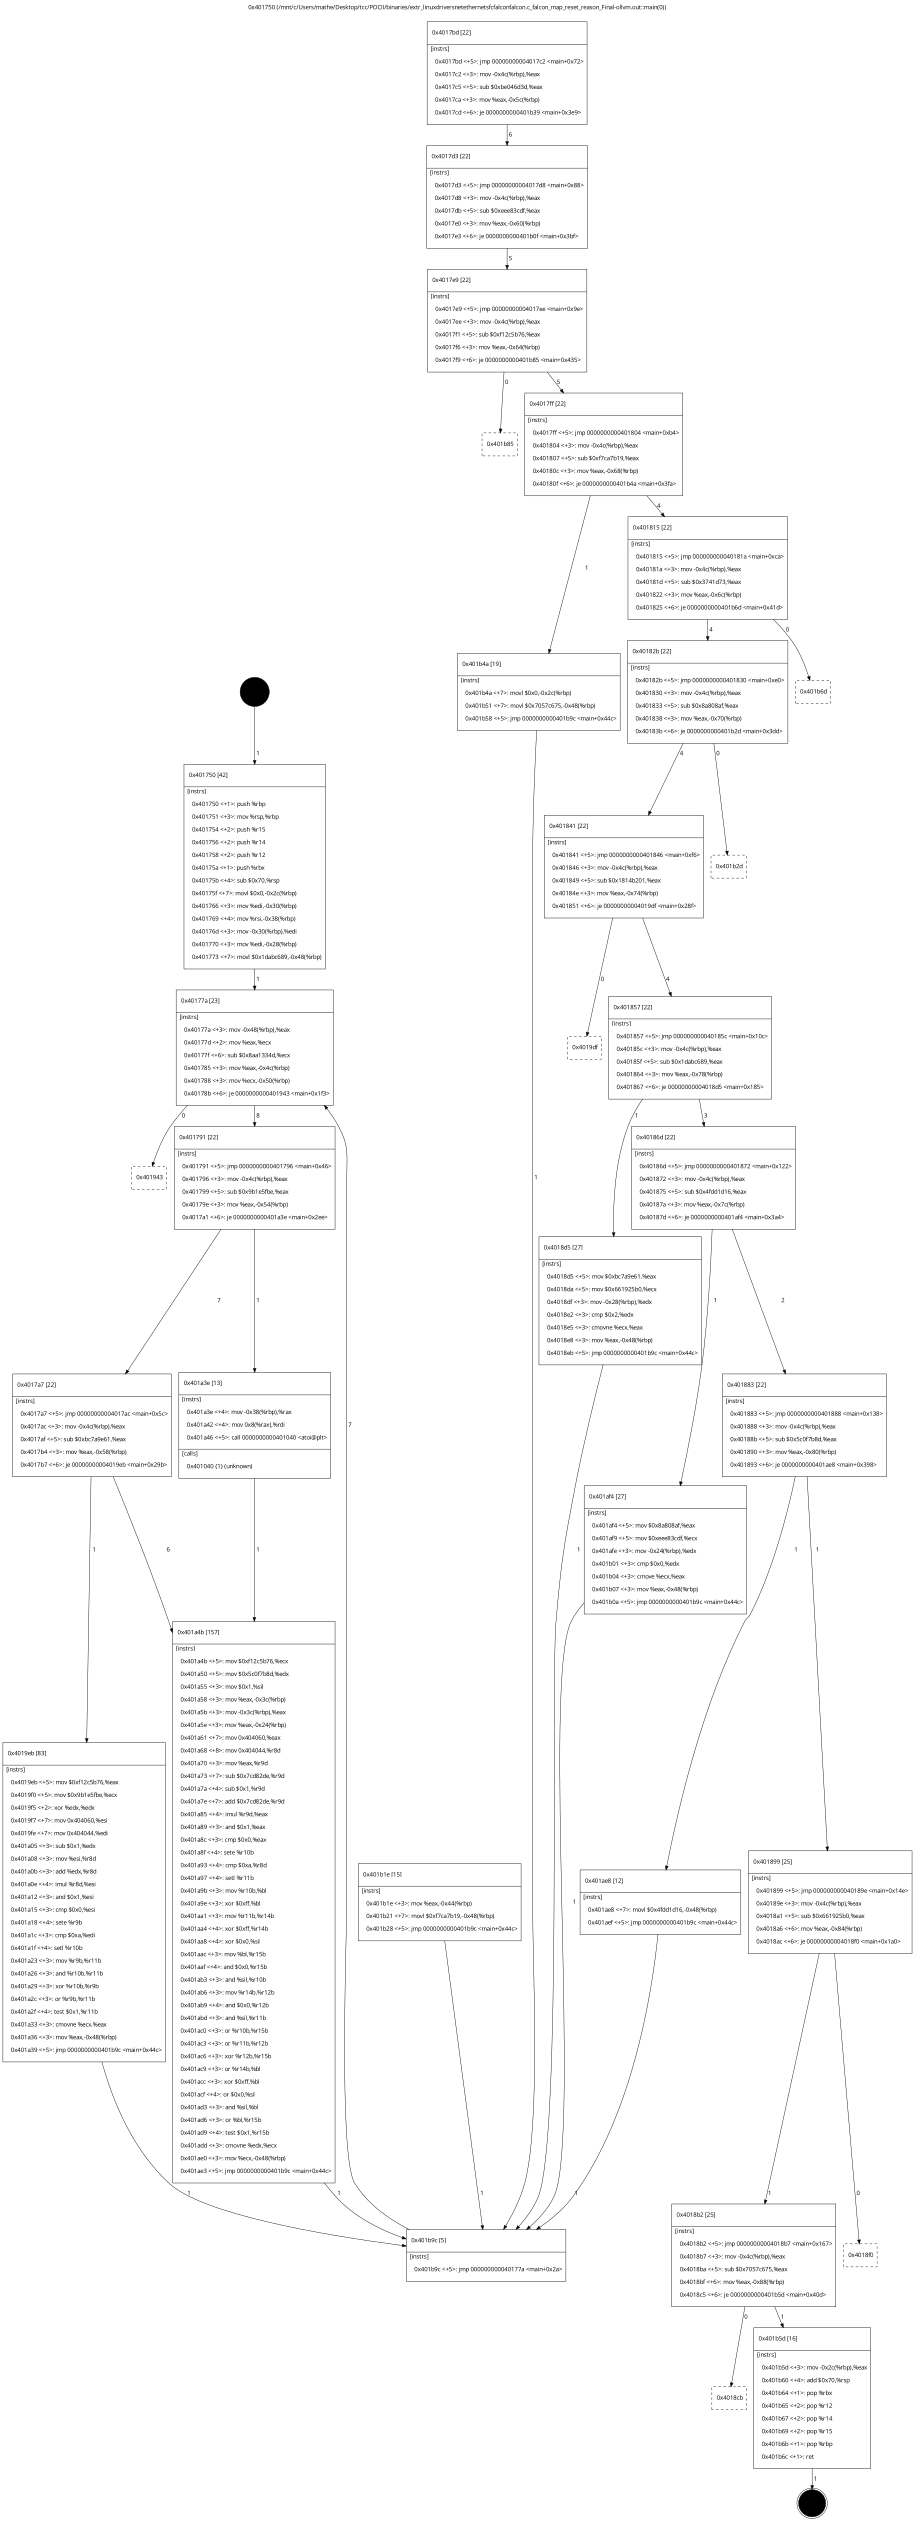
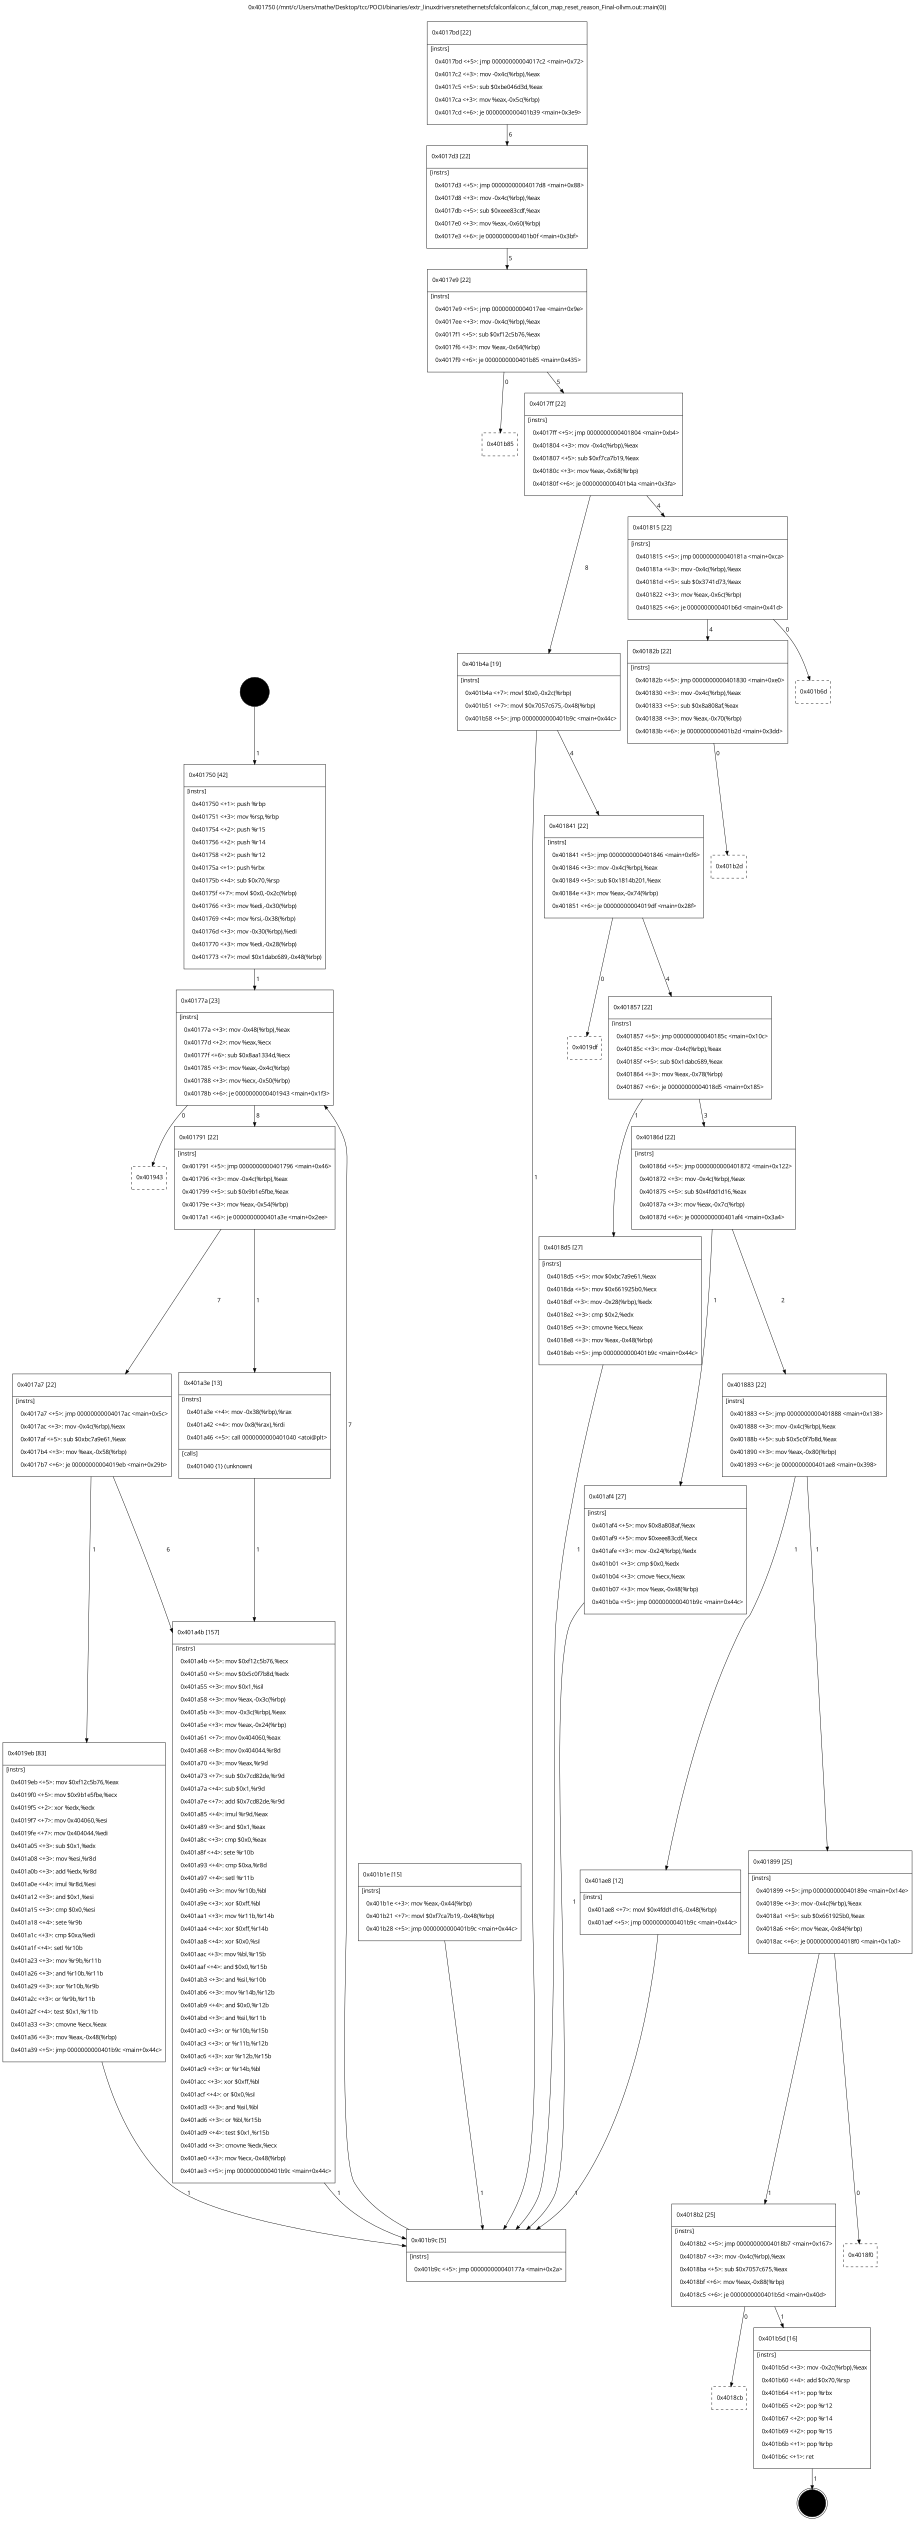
edge "0x4017ff [22]" -> "0x401b4a [19]": label " 1" -> " 8"
edge "0x40182b [22]" -> "0x401841 [22]": now "0x401b4a [19]" -> "0x401841 [22]"
